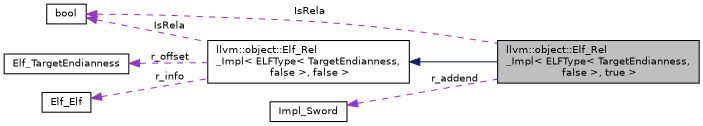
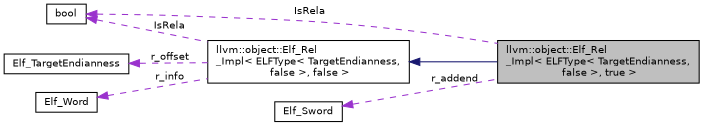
node "Elf_Elf": label "Elf_Elf" -> "Elf_Word"
node "Impl_Sword": label "Impl_Sword" -> "Elf_Sword"
